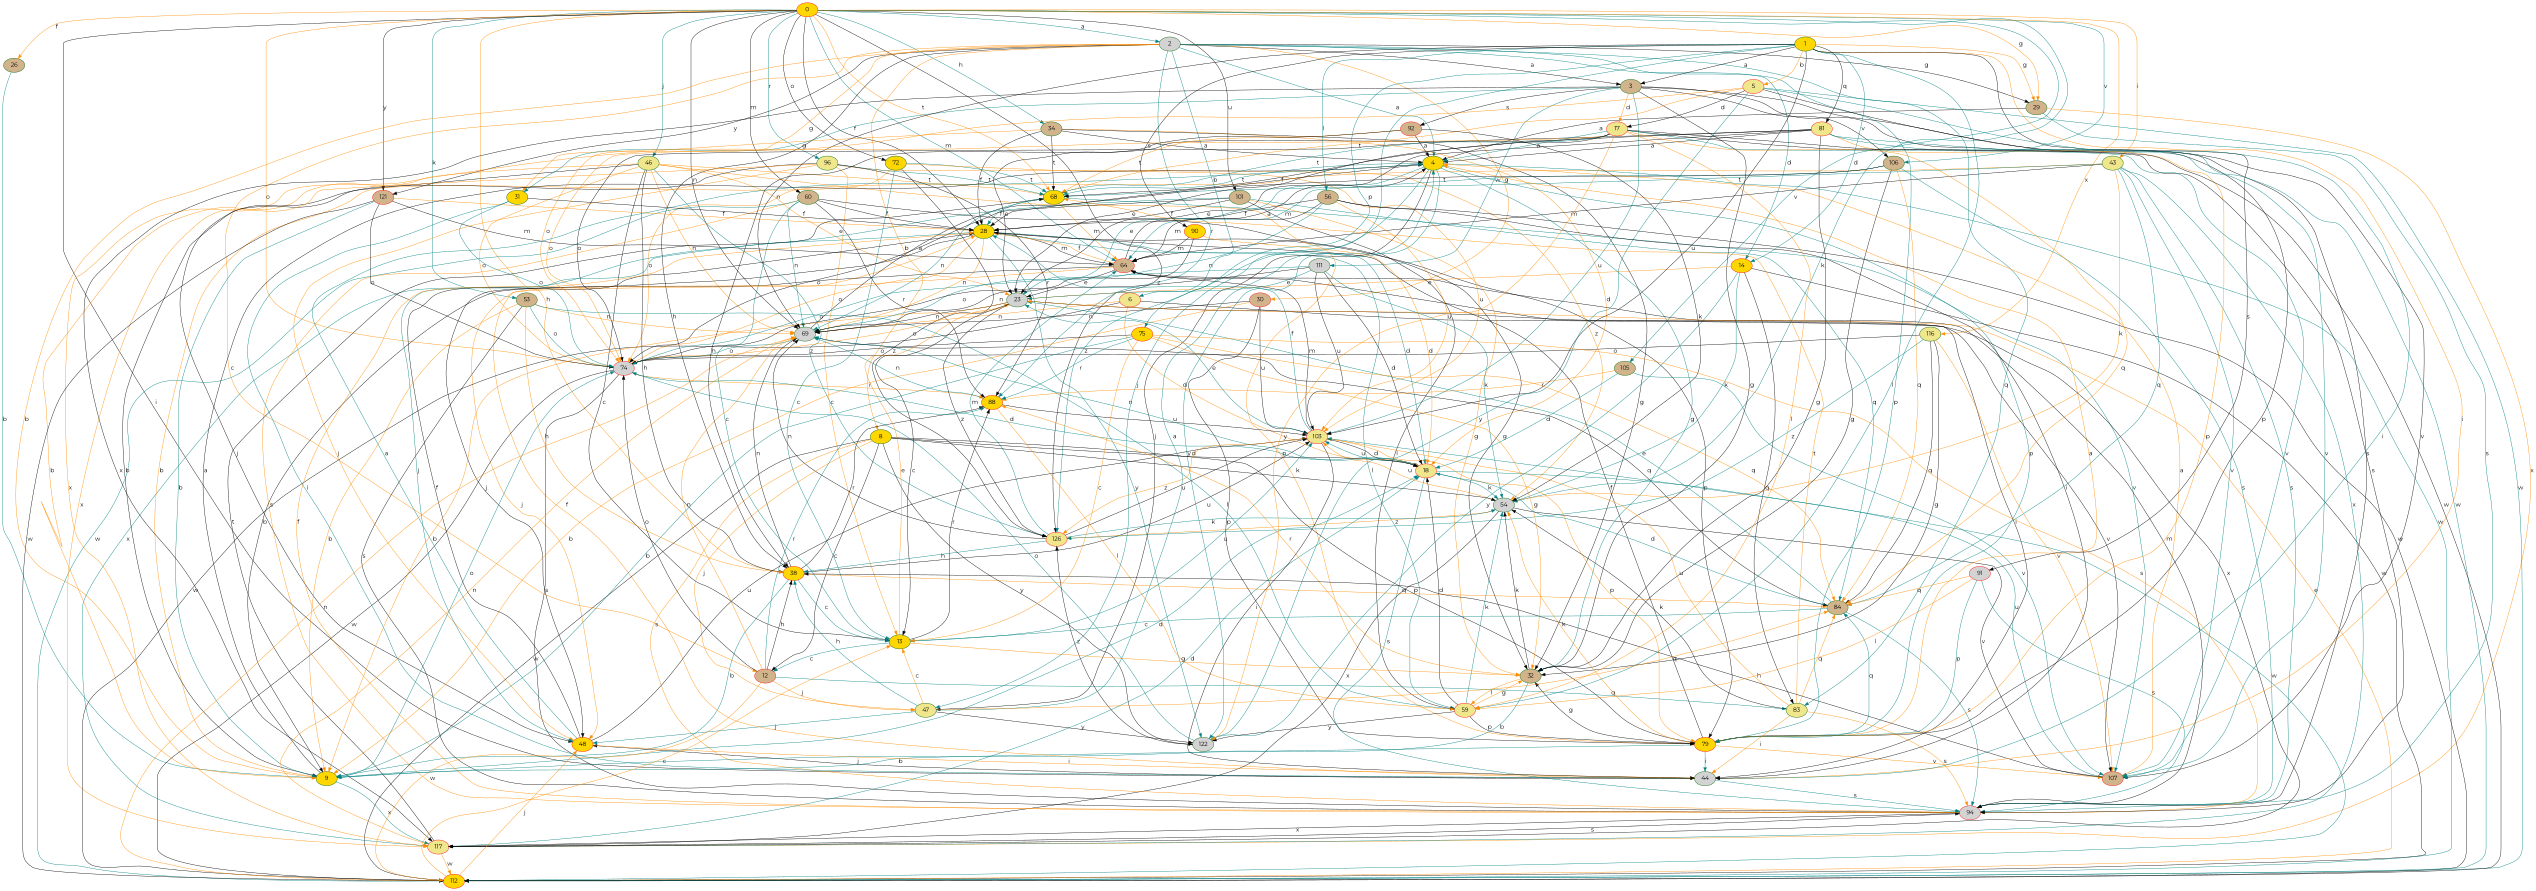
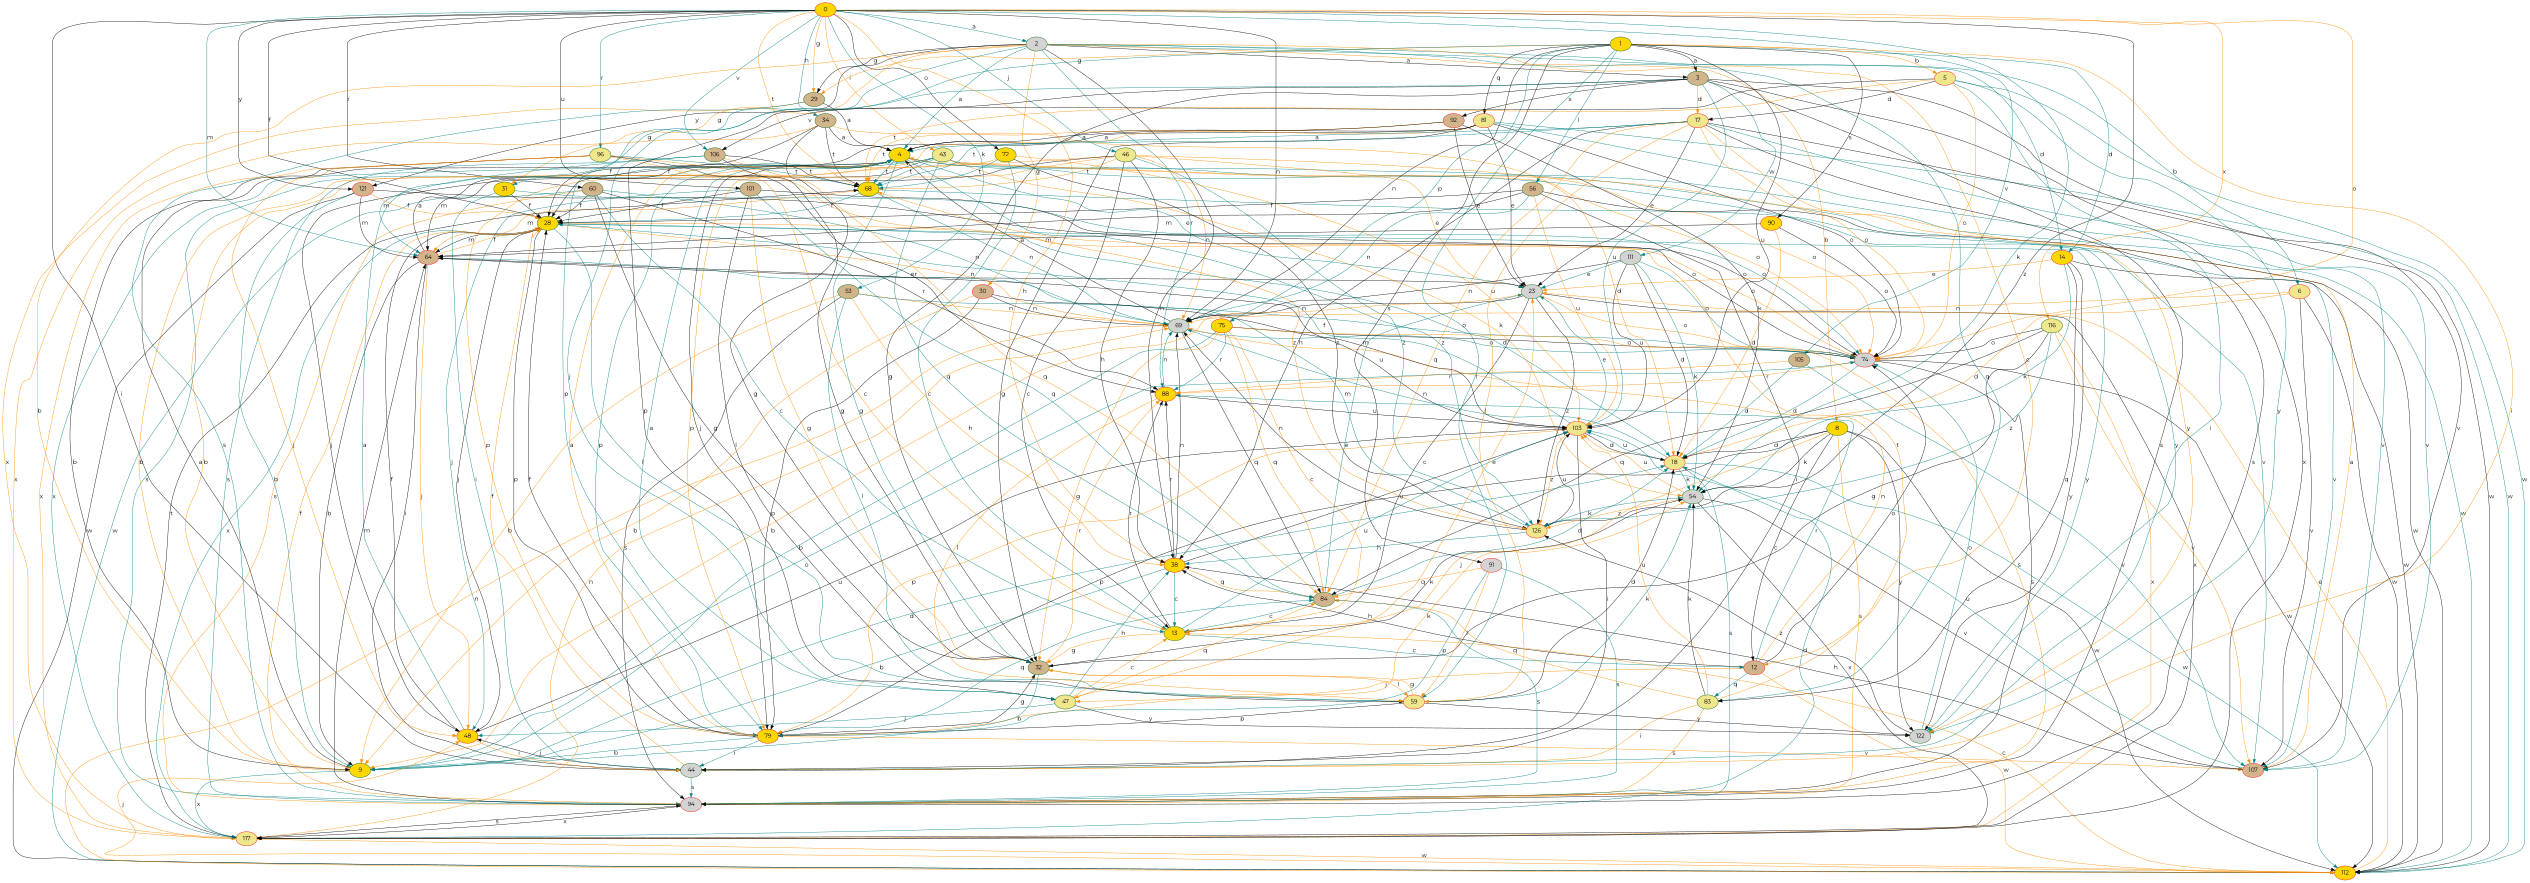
node "26": removed
edge "0" -> "60": label "m" -> "r"
edge "96" -> "54": now "96" -> "126"
edge "14" -> "122": color teal -> black
edge "116" -> "117": added, label "x"
